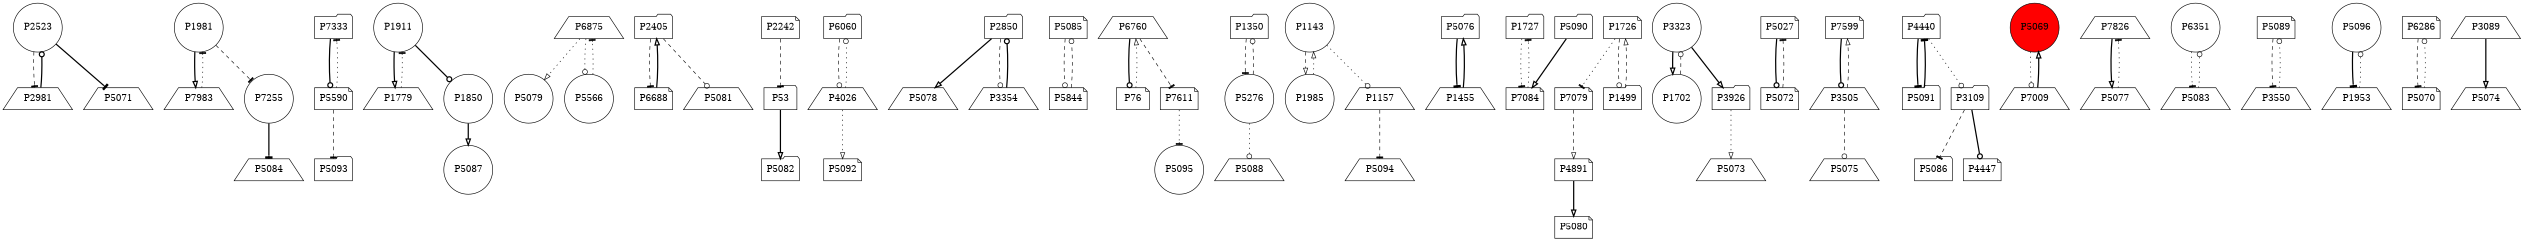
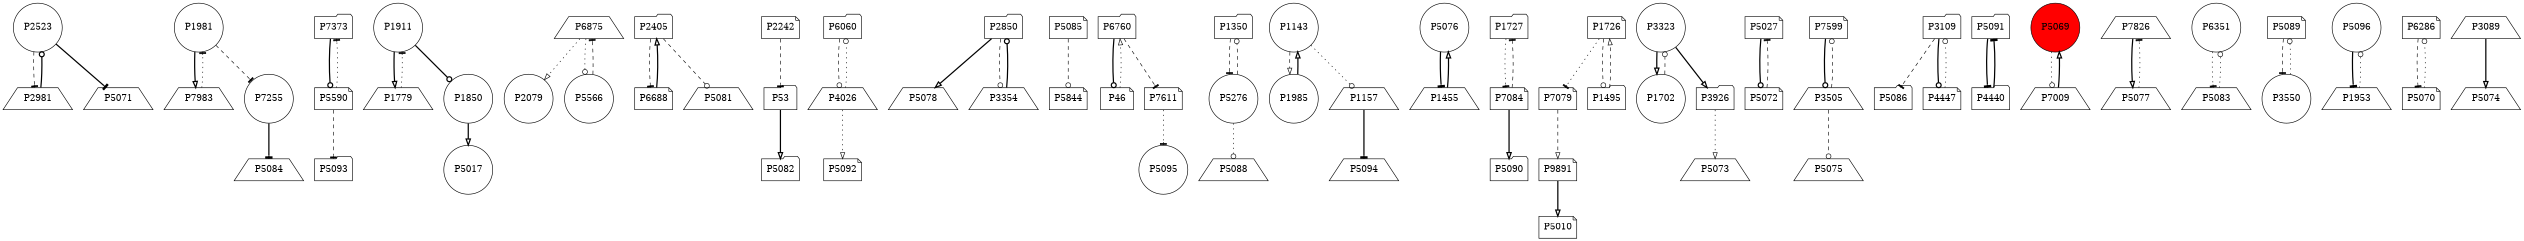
node "P7333": label "P7333" -> "P7373"
node "P6760": shape trapezium -> folder
node "P5076": shape folder -> circle
edge "P5566" -> "P6875": style dotted -> dashed
edge "P5090" -> "P7084": reversed
edge "P4440" -> "P3109": now "P4447" -> "P3109"
edge "P7084" -> "P1727": style dotted -> dashed
edge "P5844" -> "P5085": removed
edge "P1985" -> "P1143": style dotted -> bold
edge "P3505" -> "P7599": arrowhead onormal -> odot
node "P5079": label "P5079" -> "P2079"
node "P76": label "P76" -> "P46"
node "P1499": label "P1499" -> "P1495"
node "P3550": shape trapezium -> circle
edge "P1157" -> "P5094": style dashed -> bold
node "P5087": label "P5087" -> "P5017"
node "P4891": label "P4891" -> "P9891"
node "P5080": label "P5080" -> "P5010"
